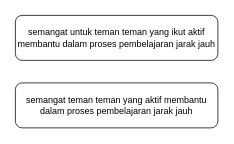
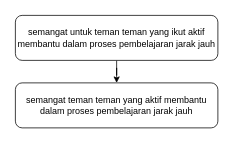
edge "semangat untuk teman teman yang ikut aktif membantu dalam proses pembelajaran jarak jauh" -> "semangat teman teman yang aktif membantu dalam proses pembelajaran jarak jauh": added
